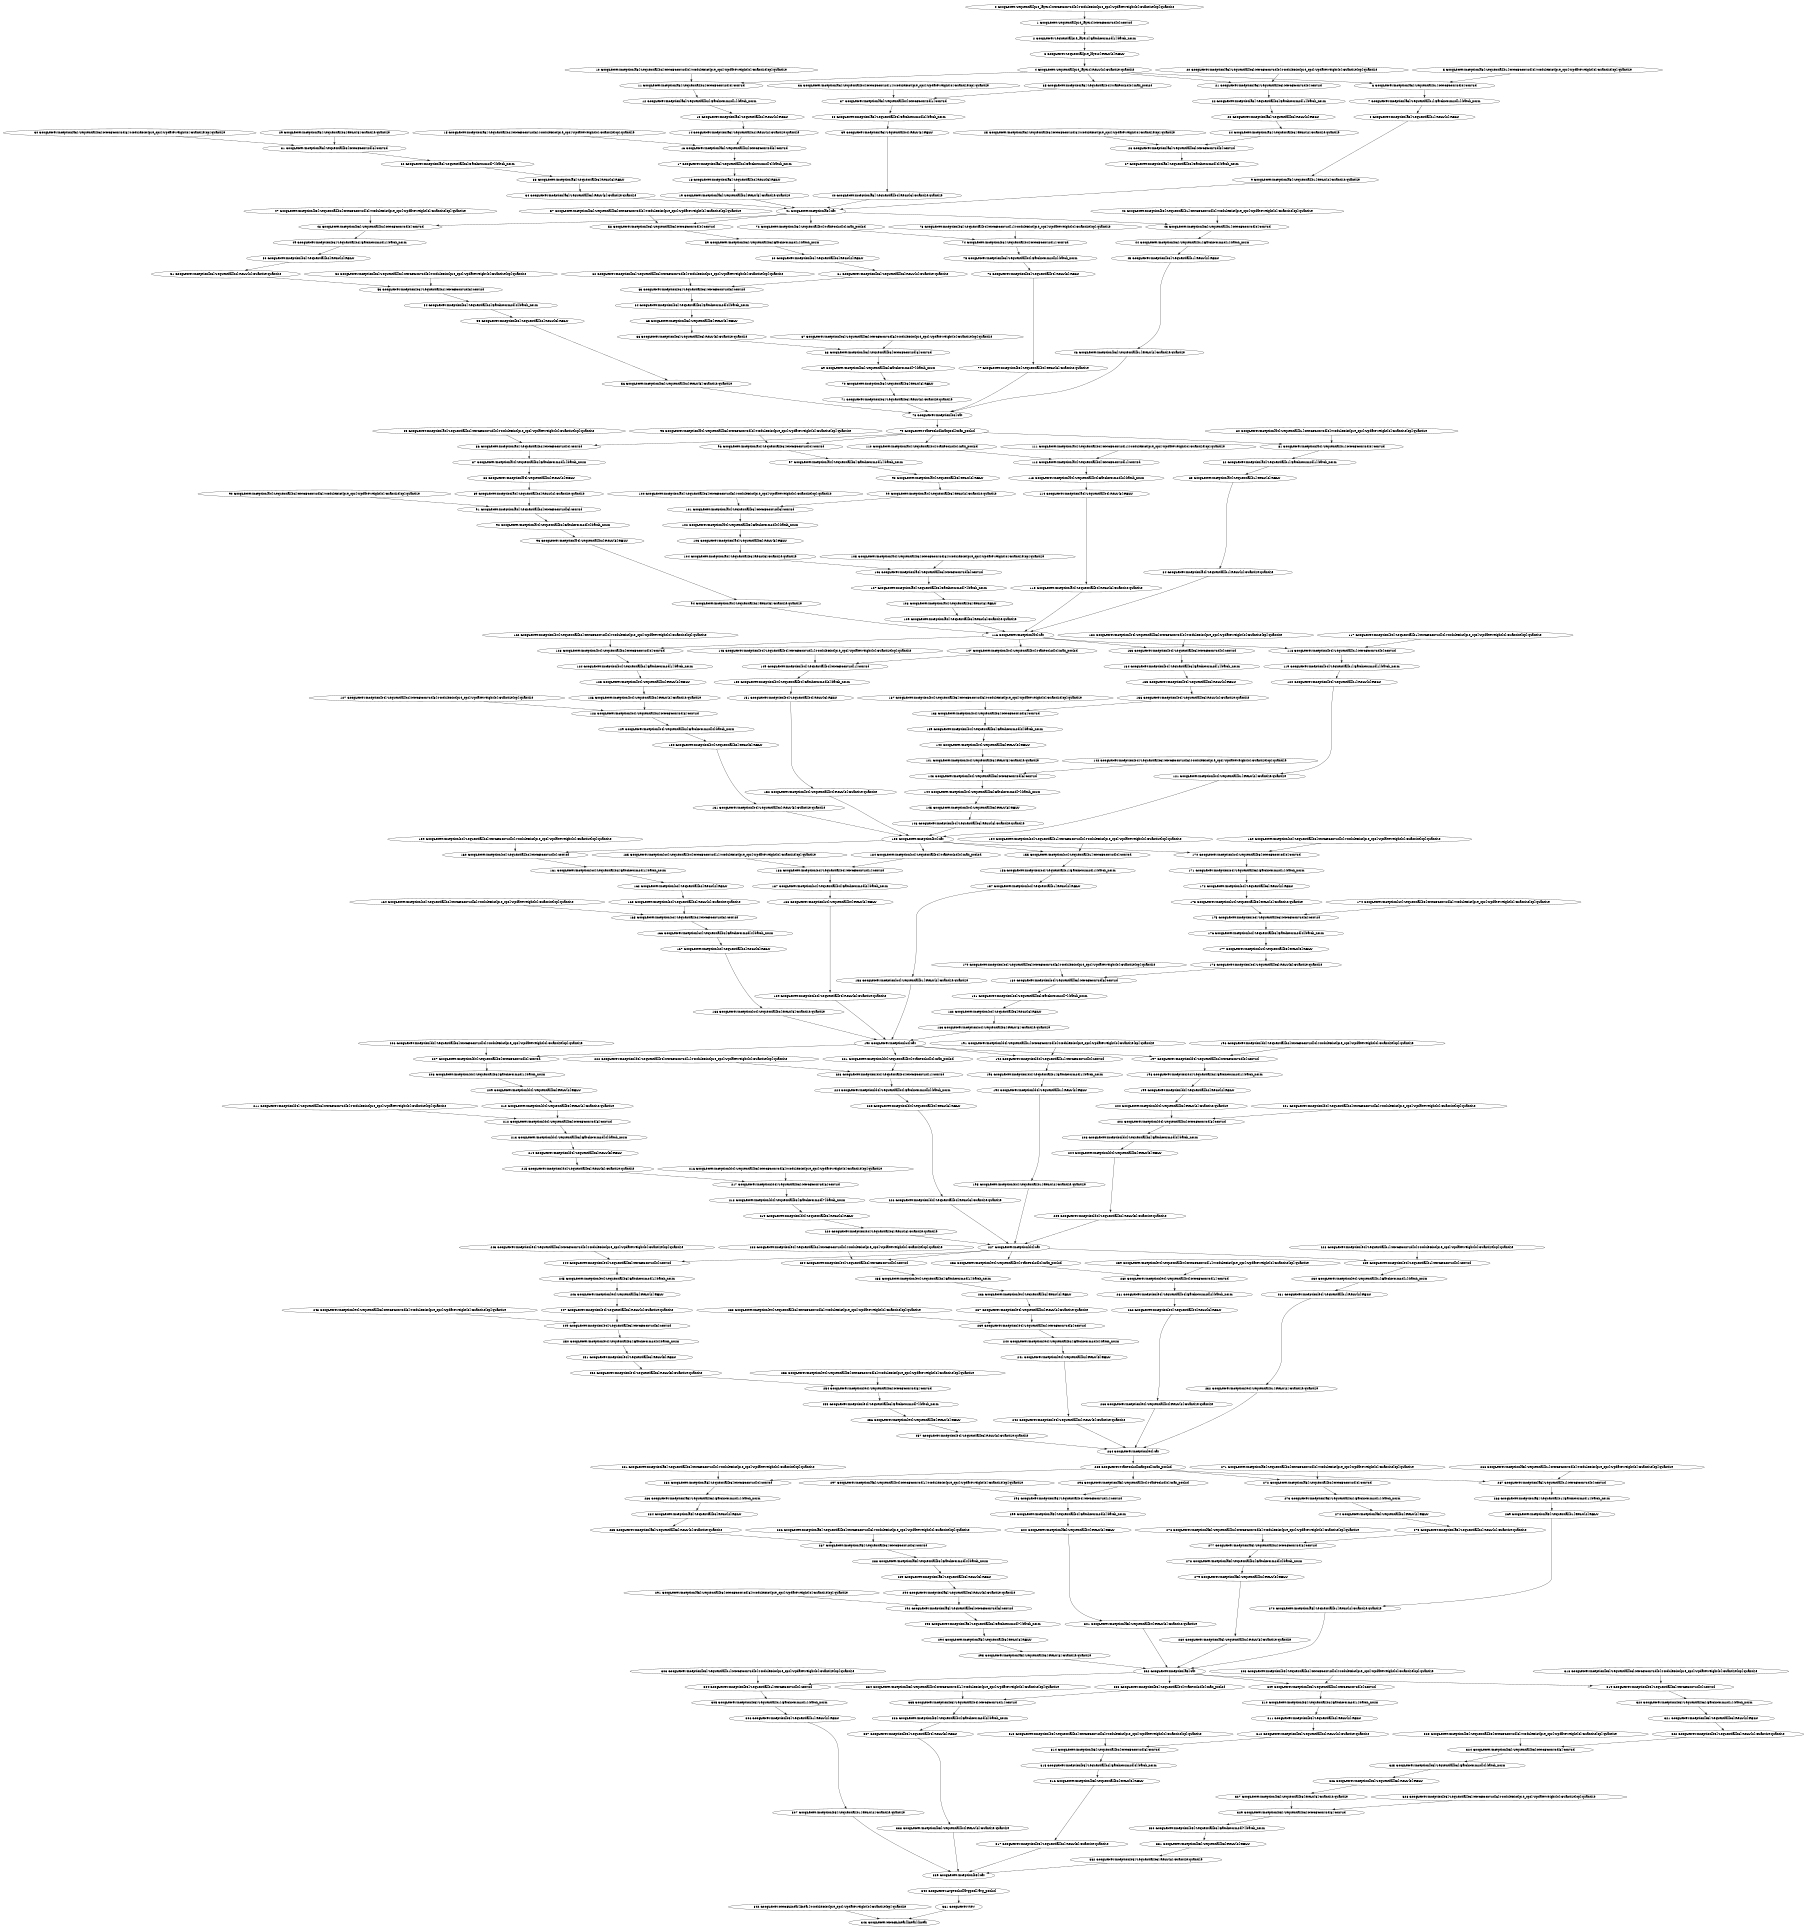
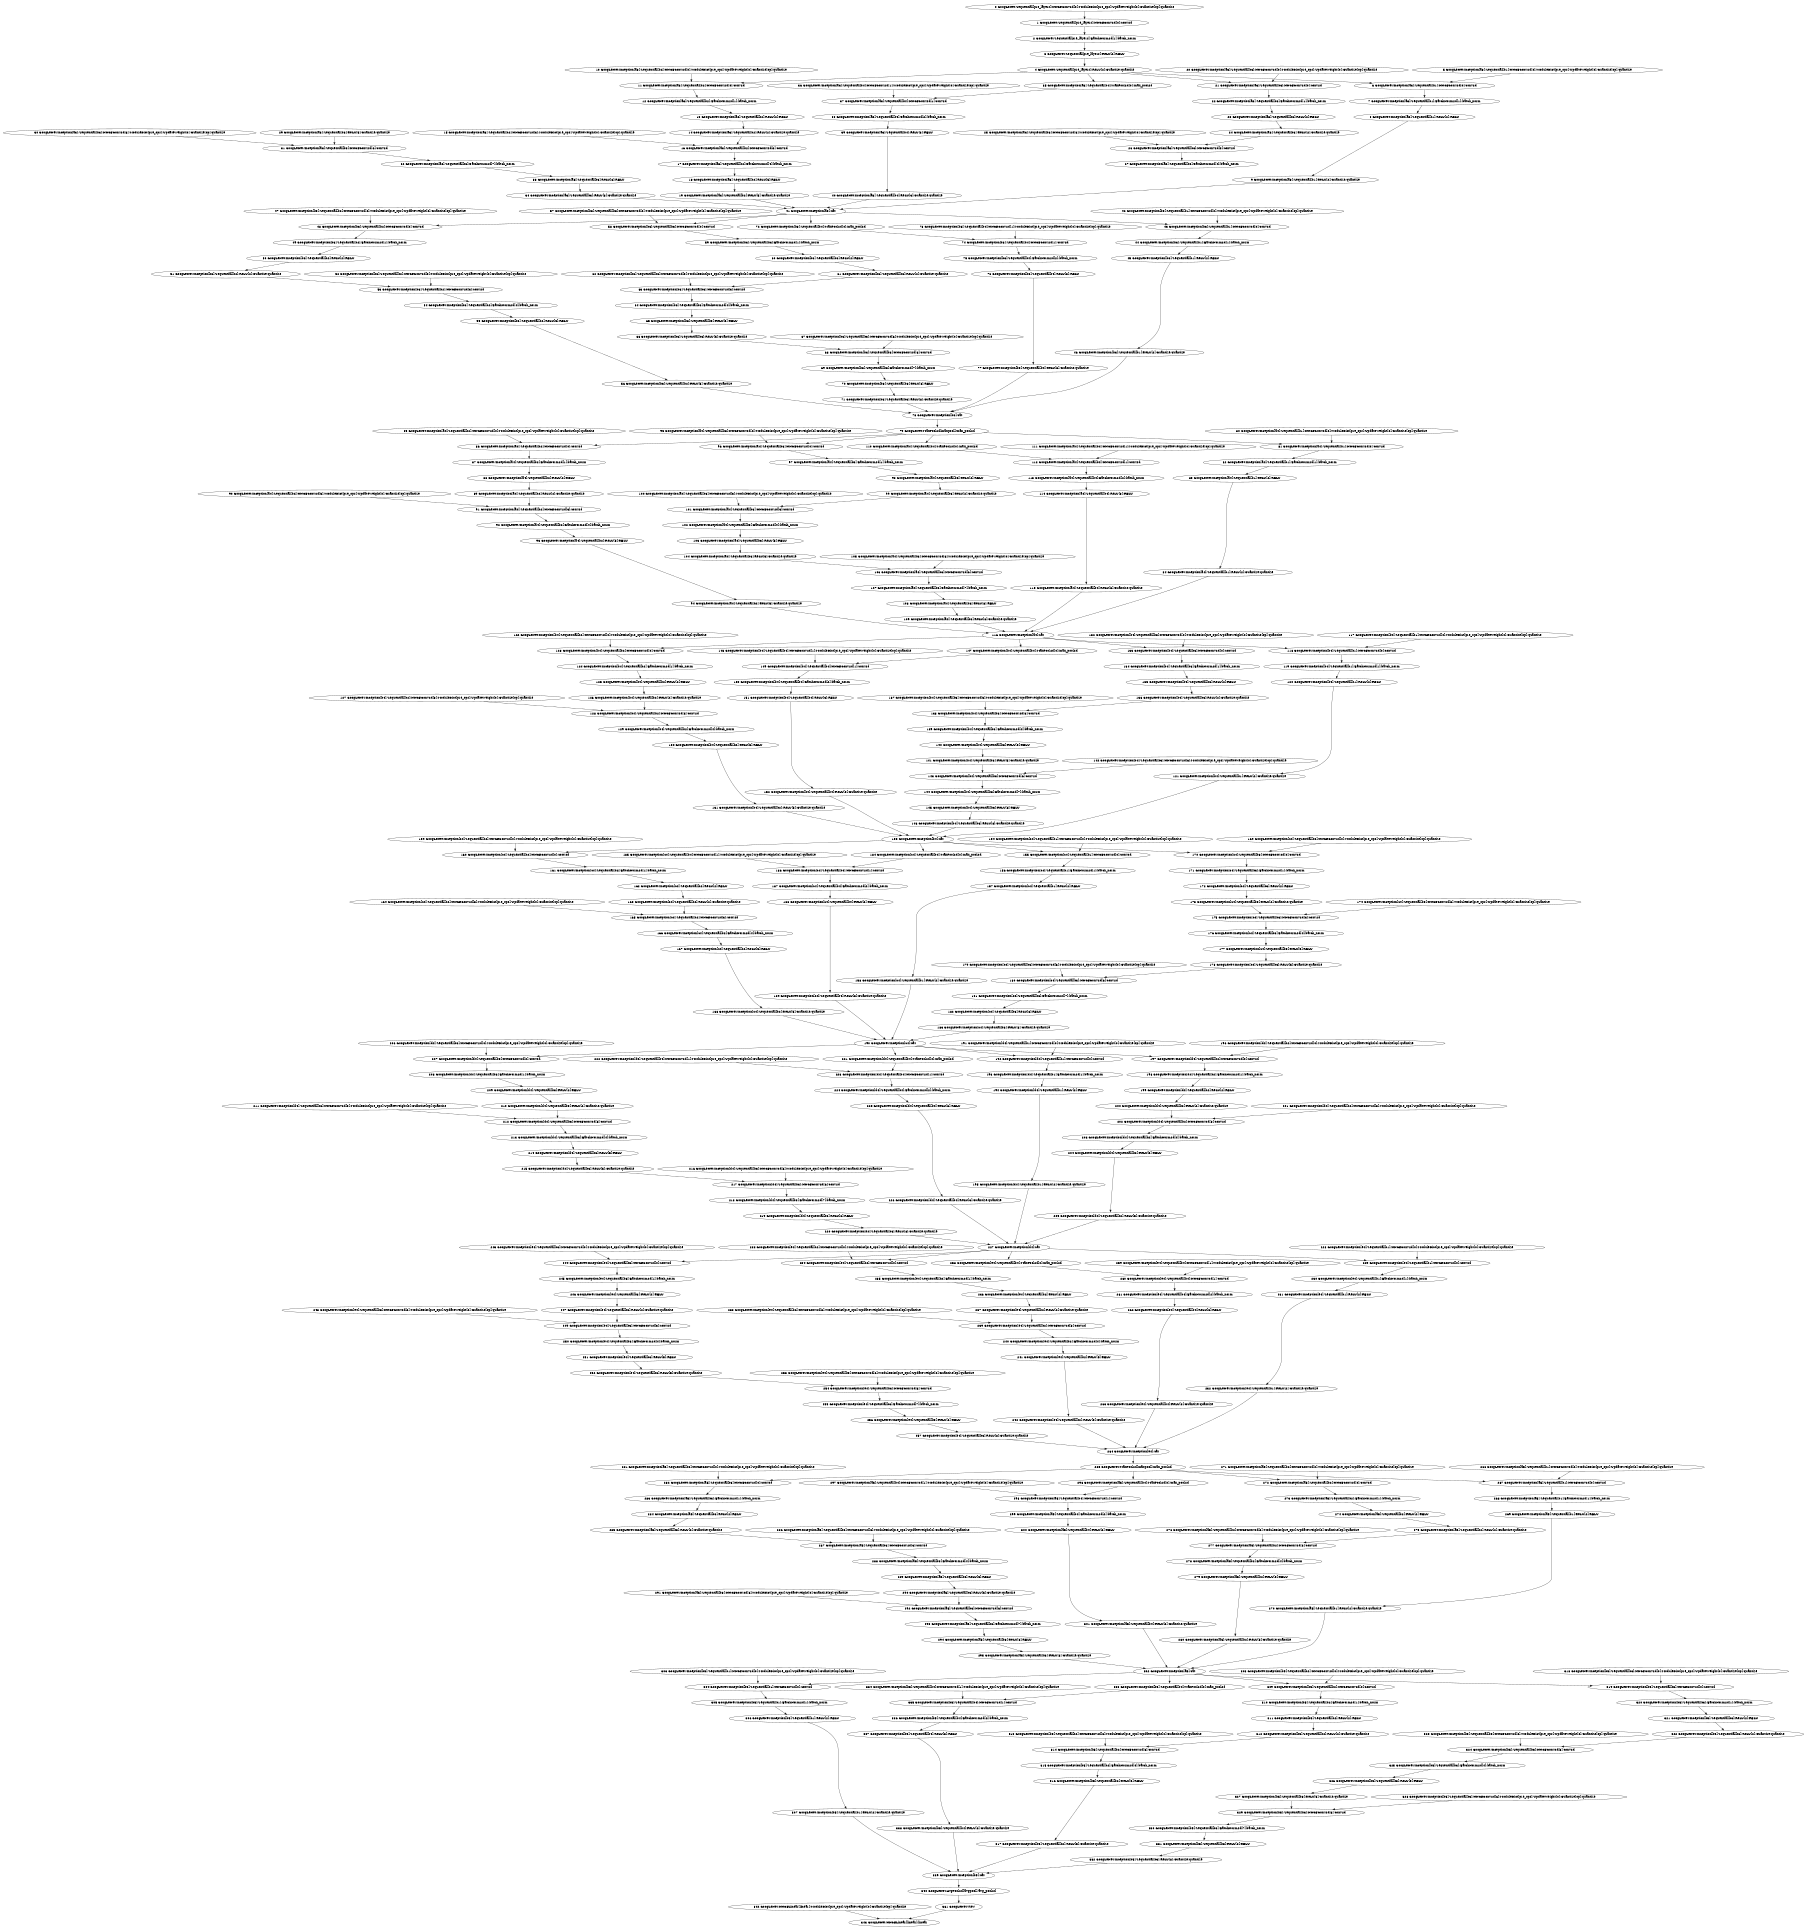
edge "339 GoogLeNet/Inception[b5]/cat" -> "340 GoogLeNet/AvgPool2d[avgpool]/avg_pool2d": added
